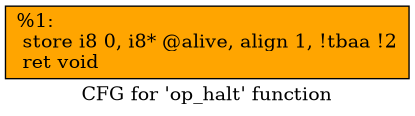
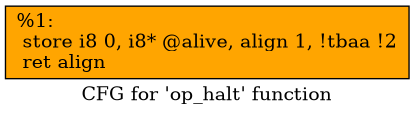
node "%1:": text "ret void" -> "ret align"
